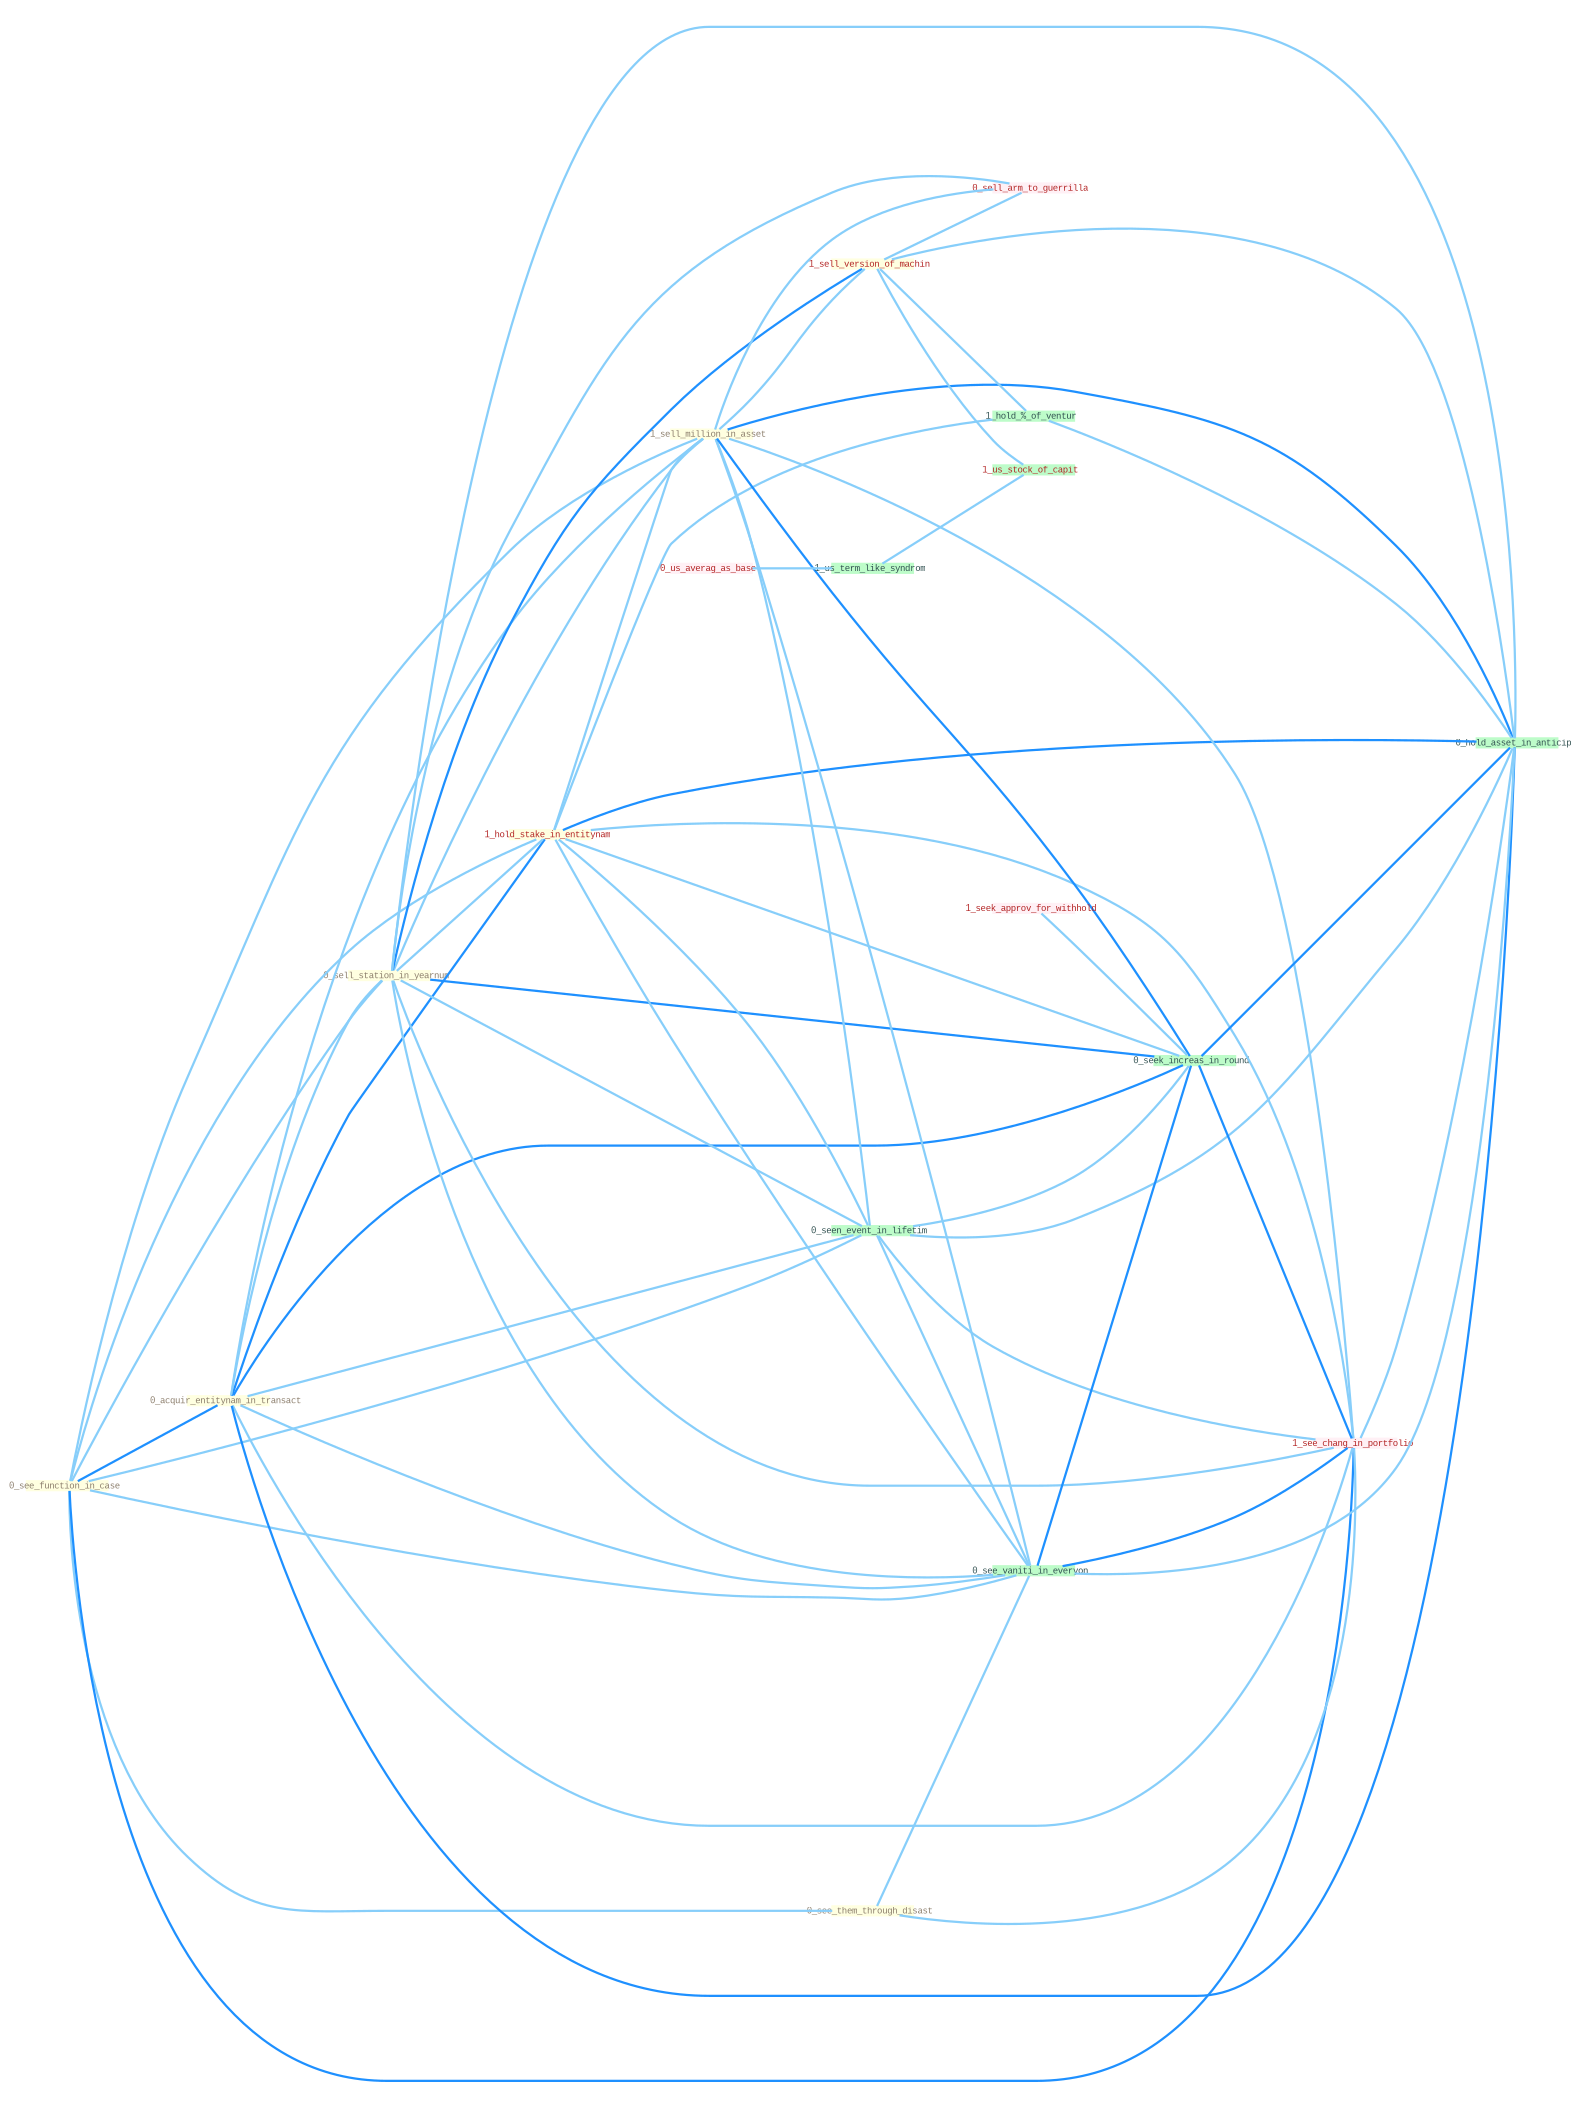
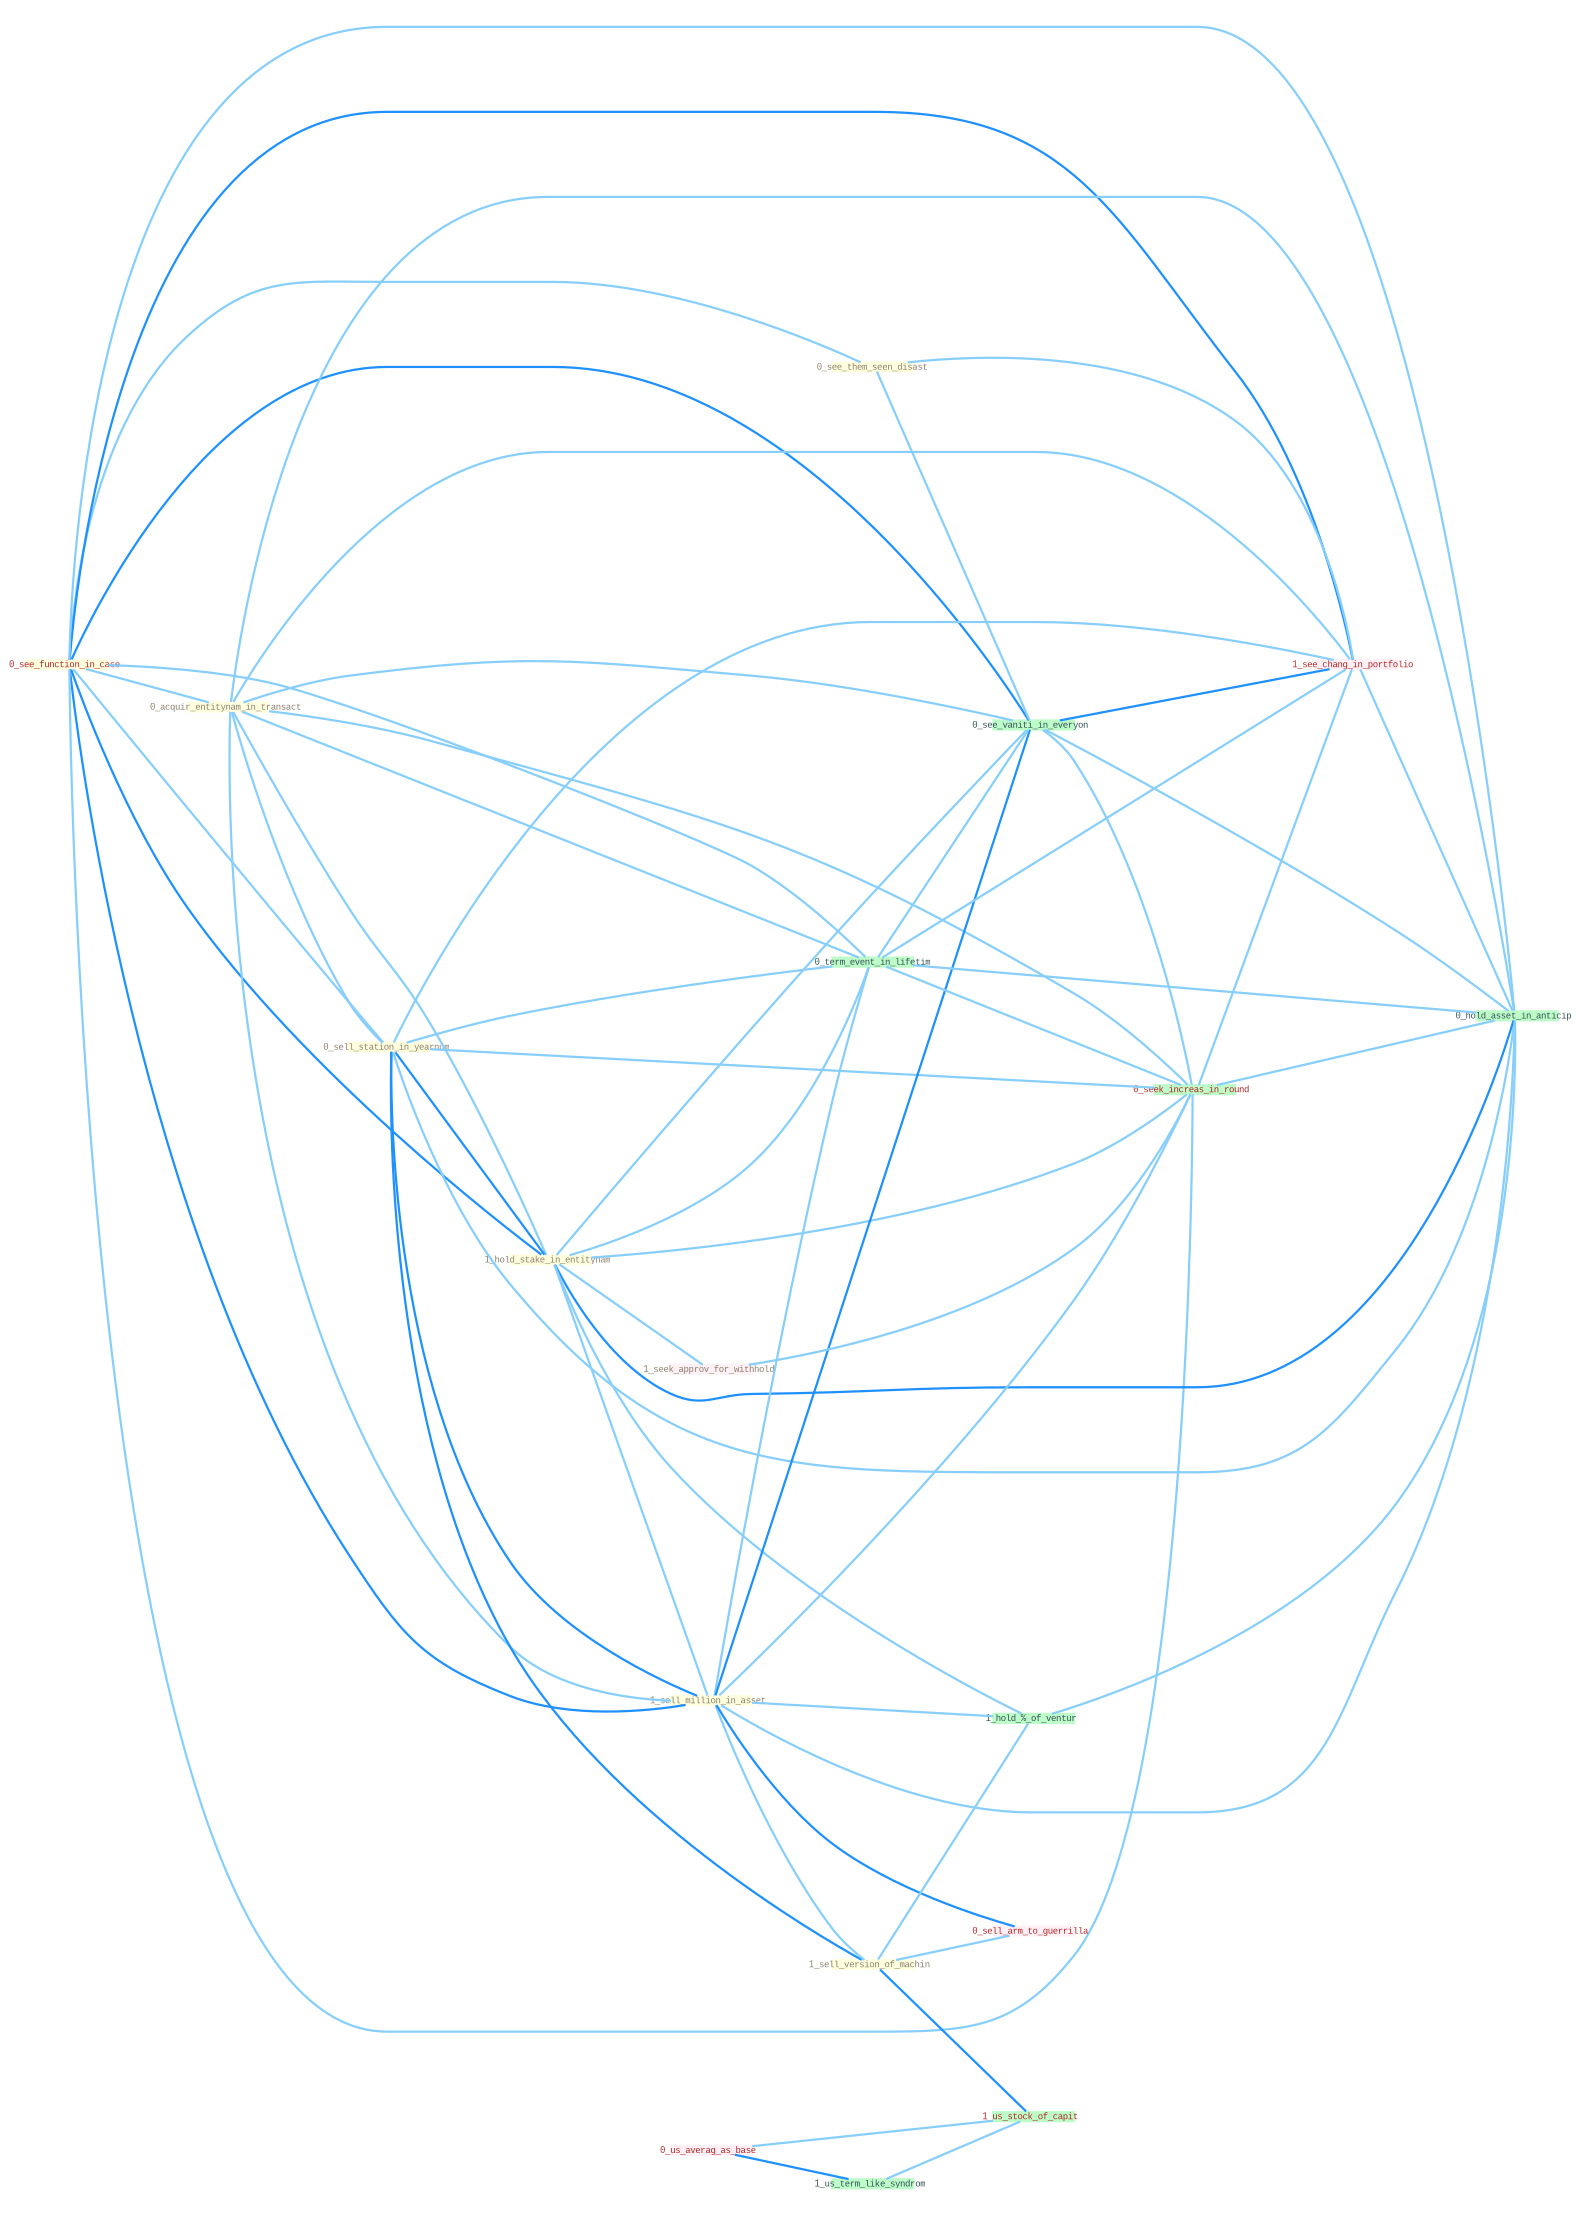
edge "0_sell_arm_to_guerrilla" -- "1_sell_million_in_asset": color #87cefa -> #1e90ff
node "1_sell_version_of_machin": fontcolor #b22222 -> #8b7d6b
edge "1_sell_version_of_machin" -- "0_hold_asset_in_anticip": now "0_see_function_in_case" -- "0_hold_asset_in_anticip"
edge "1_sell_version_of_machin" -- "1_us_stock_of_capit": color #87cefa -> #1e90ff
edge "1_sell_million_in_asset" -- "0_hold_asset_in_anticip": color #1e90ff -> #87cefa
edge "0_sell_arm_to_guerrilla" -- "0_sell_station_in_yearnum": removed
edge "0_us_averag_as_base" -- "1_us_term_like_syndrom": color #87cefa -> #1e90ff
edge "1_sell_million_in_asset" -- "0_sell_station_in_yearnum": color #87cefa -> #1e90ff
edge "1_sell_million_in_asset" -- "0_seek_increas_in_round": color #1e90ff -> #87cefa
edge "1_sell_million_in_asset" -- "1_see_chang_in_portfolio": now "1_sell_million_in_asset" -- "1_hold_%_of_ventur"
node "1_hold_stake_in_entitynam": fontcolor #b22222 -> #8b7d6b
edge "1_sell_million_in_asset" -- "0_see_function_in_case": color #87cefa -> #1e90ff
edge "0_hold_asset_in_anticip" -- "0_seek_increas_in_round": color #1e90ff -> #87cefa
edge "1_hold_stake_in_entitynam" -- "0_sell_station_in_yearnum": color #87cefa -> #1e90ff
node "1_seek_approv_for_withhold": fontcolor #b22222 -> #8b7d6b
edge "1_hold_stake_in_entitynam" -- "1_see_chang_in_portfolio": now "1_hold_stake_in_entitynam" -- "1_seek_approv_for_withhold"
edge "1_sell_million_in_asset" -- "0_see_vaniti_in_everyon": color #87cefa -> #1e90ff
edge "0_sell_station_in_yearnum" -- "0_seek_increas_in_round": color #1e90ff -> #87cefa
node "0_seek_increas_in_round": fontcolor #2f4f4f -> #b22222
edge "1_hold_stake_in_entitynam" -- "0_see_function_in_case": color #87cefa -> #1e90ff
edge "1_hold_stake_in_entitynam" -- "0_acquir_entitynam_in_transact": color #1e90ff -> #87cefa
edge "0_seek_increas_in_round" -- "0_acquir_entitynam_in_transact": color #1e90ff -> #87cefa
node "0_seen_event_in_lifetim": label "0_seen_event_in_lifetim" -> "0_term_event_in_lifetim"
edge "0_seek_increas_in_round" -- "1_see_chang_in_portfolio": color #1e90ff -> #87cefa
edge "0_seek_increas_in_round" -- "0_see_vaniti_in_everyon": color #1e90ff -> #87cefa
edge "0_sell_station_in_yearnum" -- "0_see_vaniti_in_everyon": removed
edge "0_acquir_entitynam_in_transact" -- "0_see_function_in_case": color #1e90ff -> #87cefa
node "0_see_function_in_case": fontcolor #8b7d6b -> #b22222
edge "0_see_function_in_case" -- "0_see_vaniti_in_everyon": color #87cefa -> #1e90ff
node "0_see_them_through_disast": label "0_see_them_through_disast" -> "0_see_them_seen_disast"
edge "0_hold_asset_in_anticip" -- "0_acquir_entitynam_in_transact": color #1e90ff -> #87cefa
edge "0_see_function_in_case" -- "0_seek_increas_in_round": added
edge "1_us_stock_of_capit" -- "0_us_averag_as_base": added
